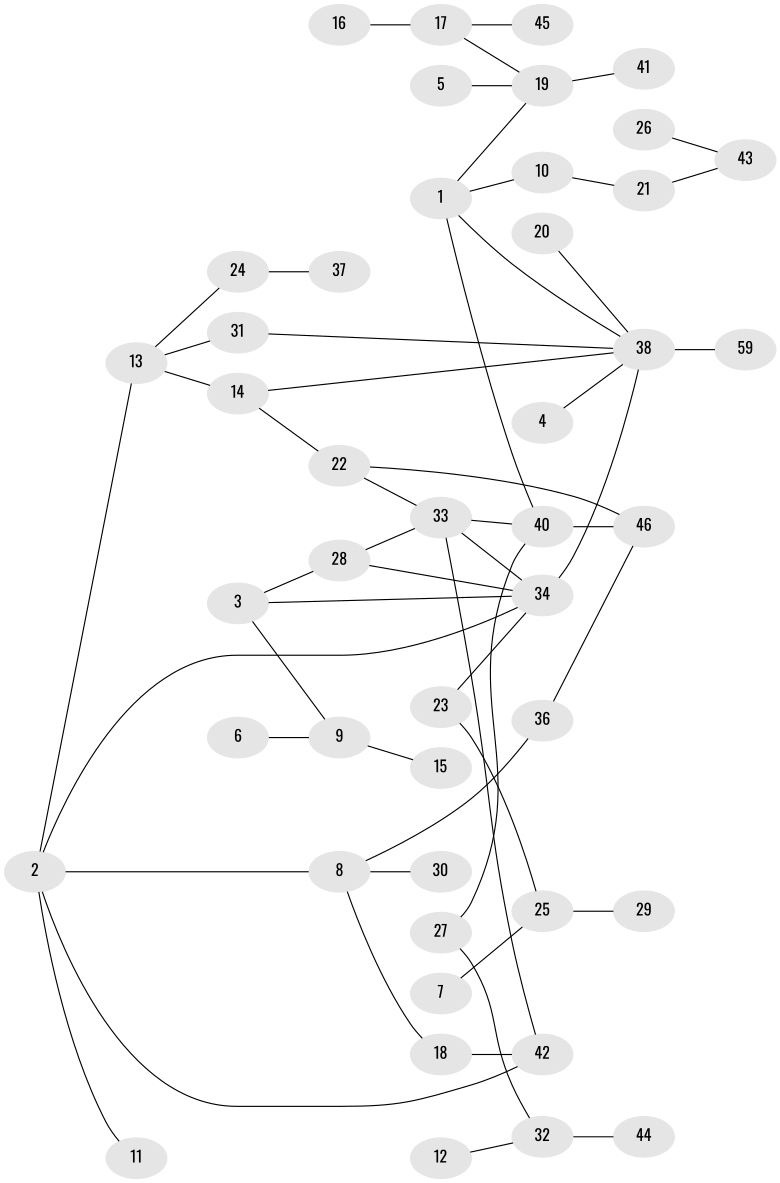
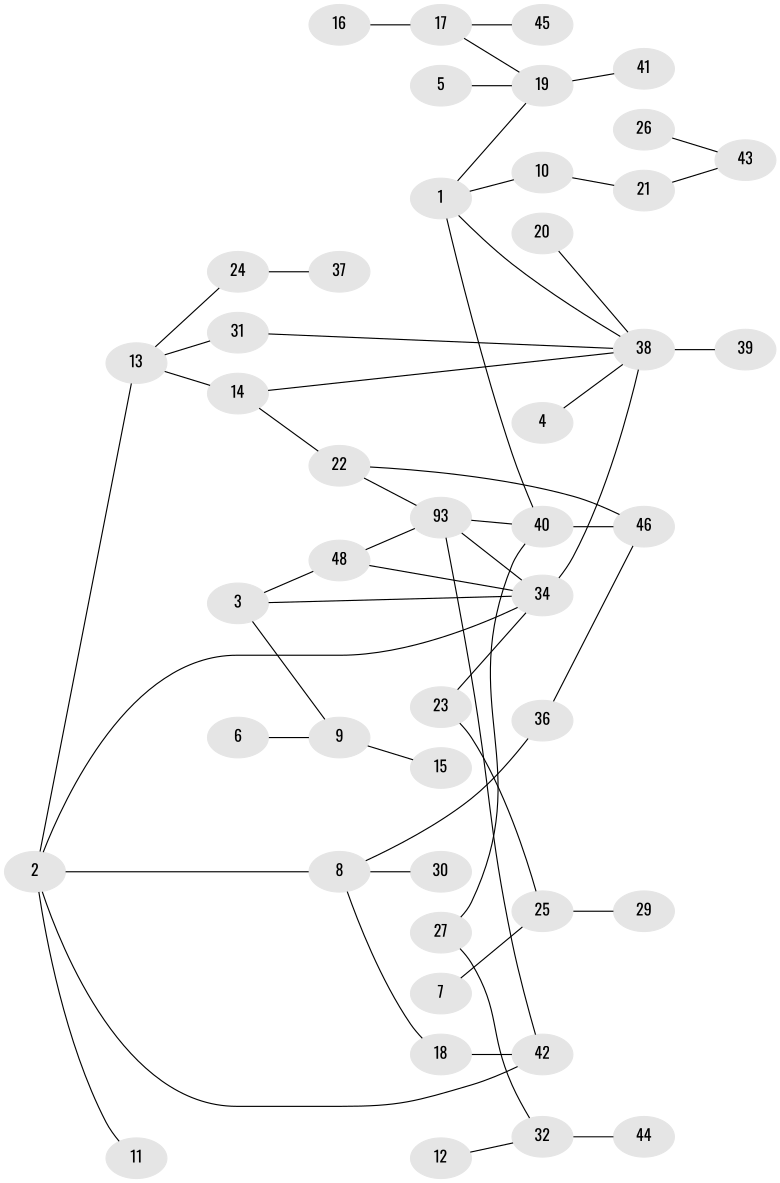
node "59": label "59" -> "39"
node "33": label "33" -> "93"
node "28": label "28" -> "48"
